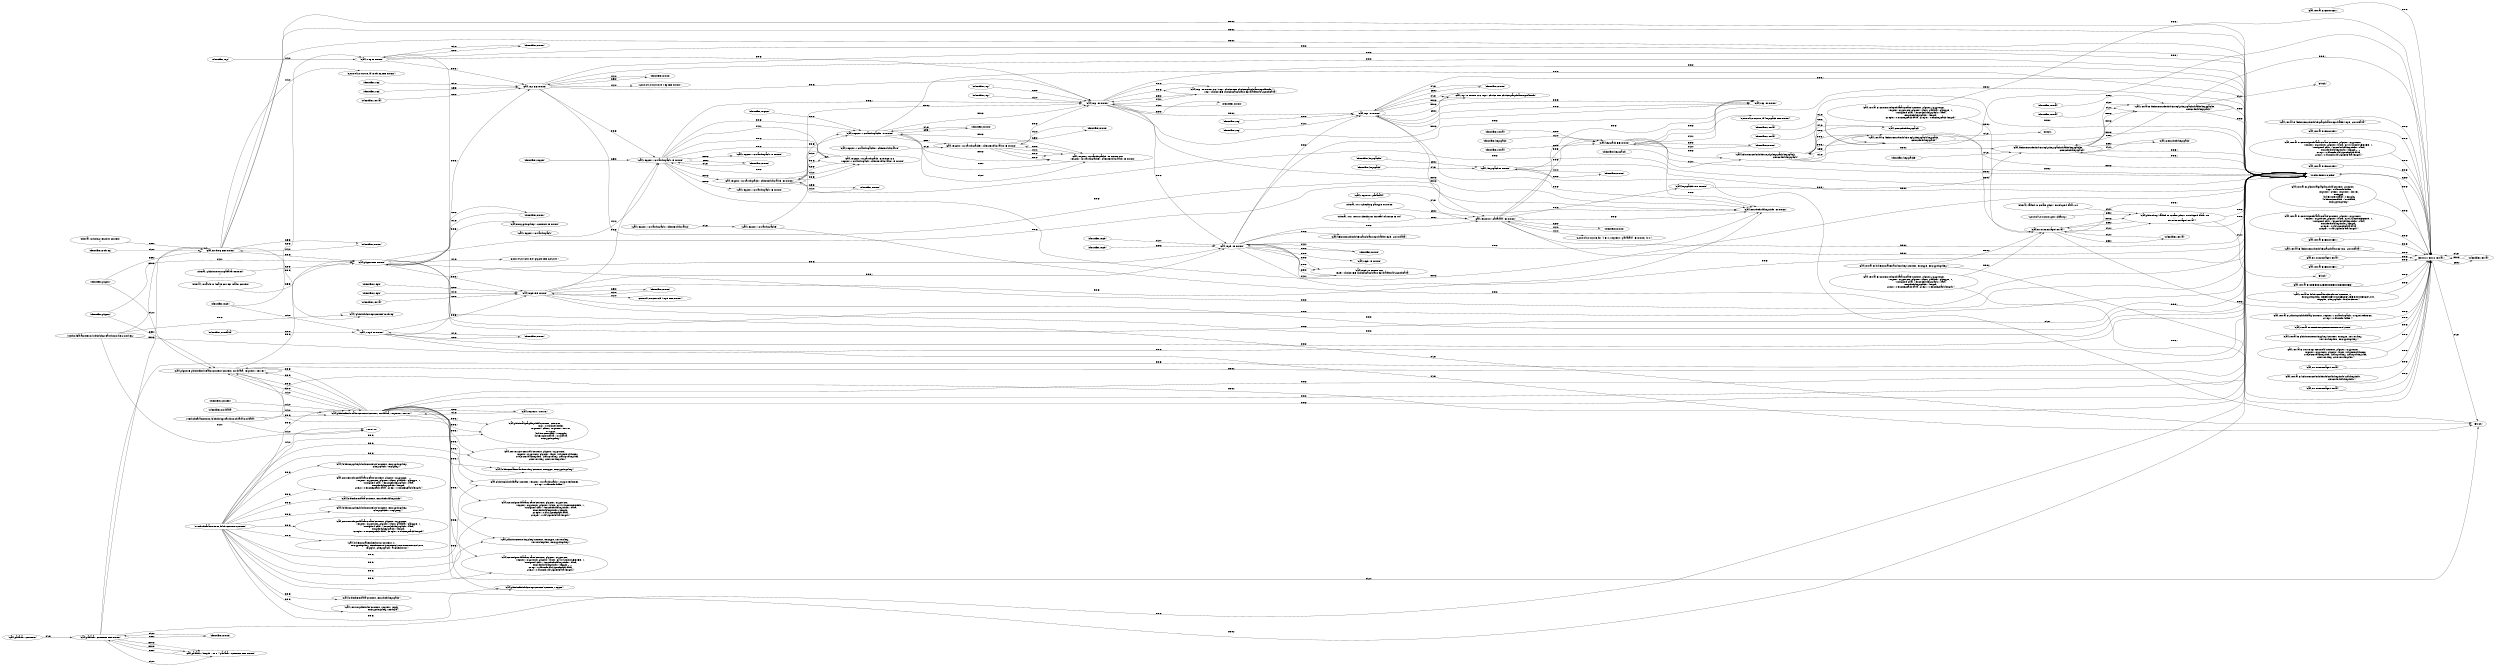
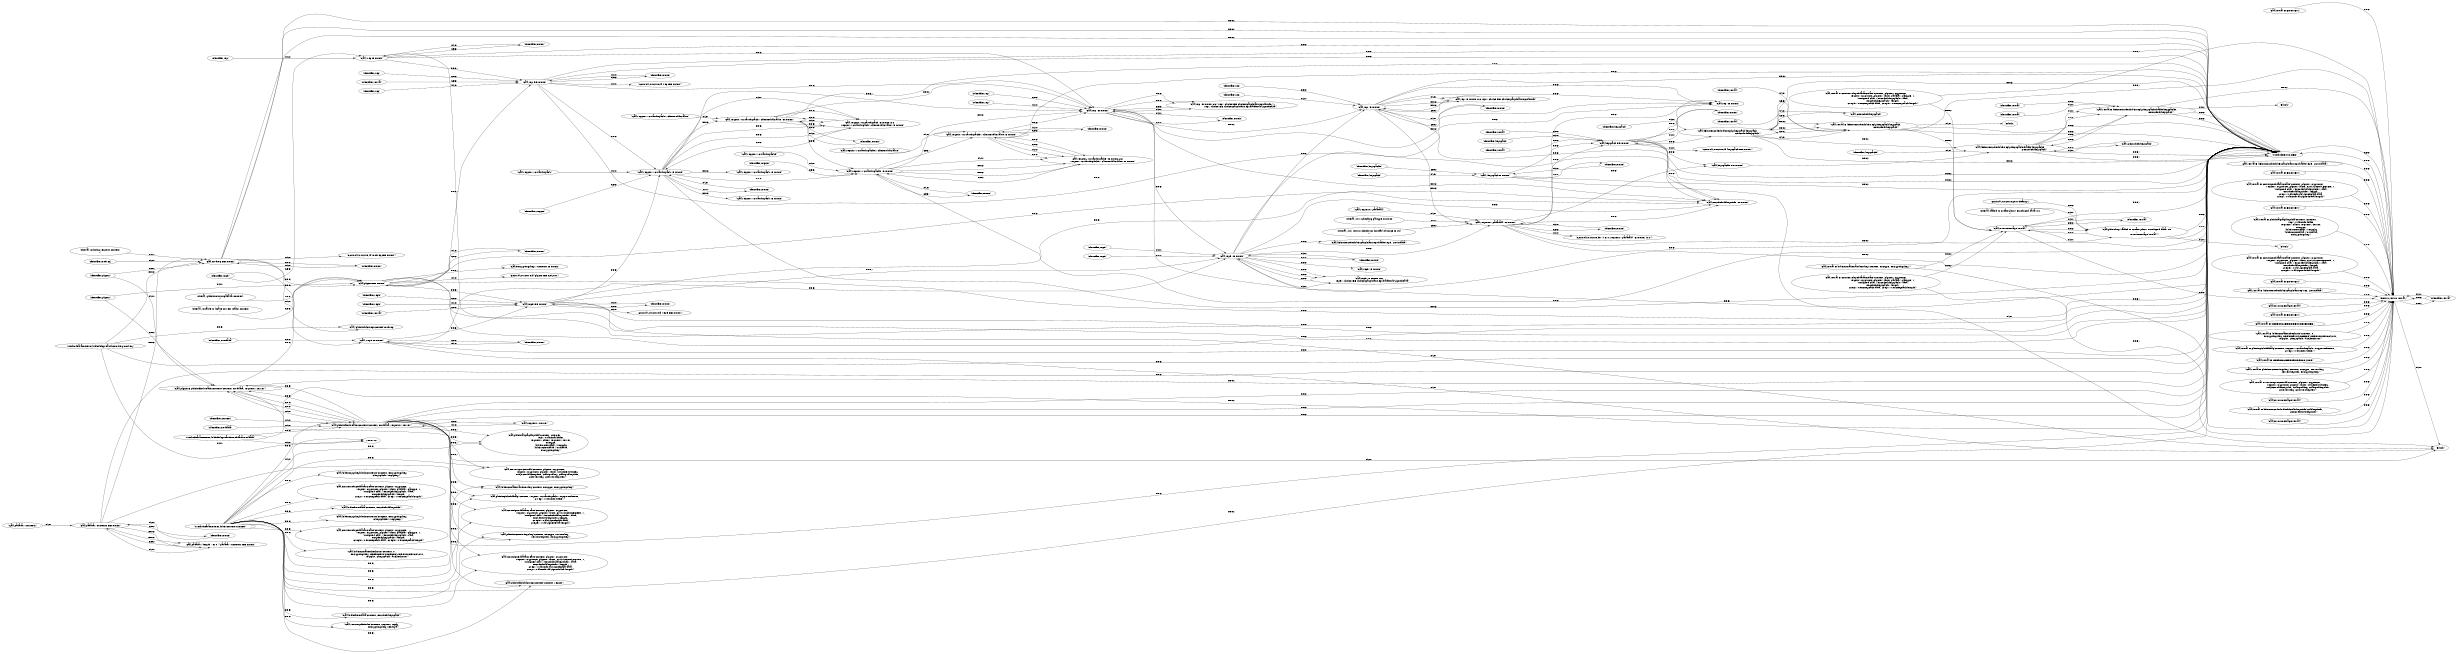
edge "(Call,key_pack == NULL)" -> "(Call,key_pack9 == NULL)": added, label "DDG:"
edge "(Call,reqctx->rcv_auth_pack->clientPublicValue)" -> "(Call,reqctx->rcv_auth_pack9)": now "(Call,reqctx->rcv_auth_pack->clientPublicValue)" -> "(Call,reqctx->rcv_auth_pack->clientPublicValue != NULL)"
edge "(Call,reqctx->rcv_auth_pack9)" -> "(MethodReturn,RET)": now "(Call,reqctx->rcv_auth_pack9->clientPublicValue != NULL)" -> "(MethodReturn,RET)"
